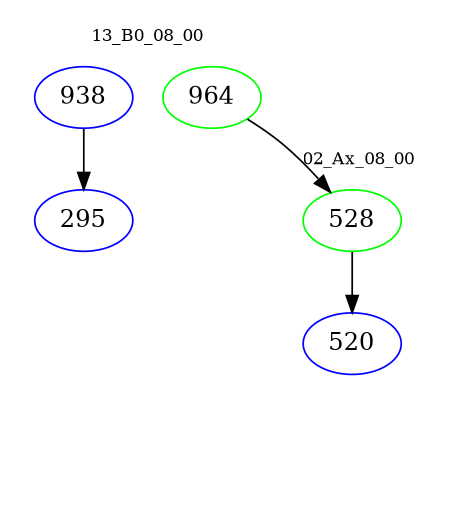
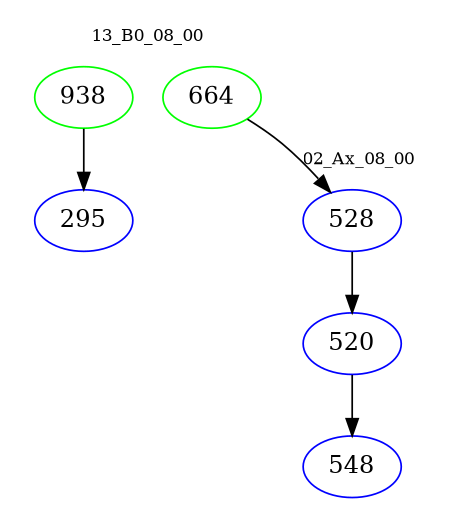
node "938": color blue -> green
node "964": label "964" -> "664"
node "528": color green -> blue
node "548": added
